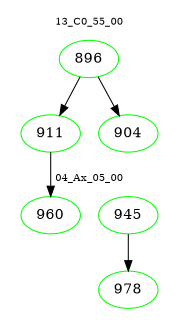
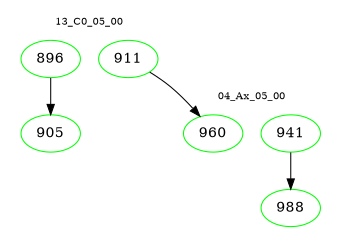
cluster "13_C0_55_00": label "13_C0_55_00" -> "13_C0_05_00"
edge "896" -> "911": removed
node "904": label "904" -> "905"
node "945": label "945" -> "941"
node "978": label "978" -> "988"
